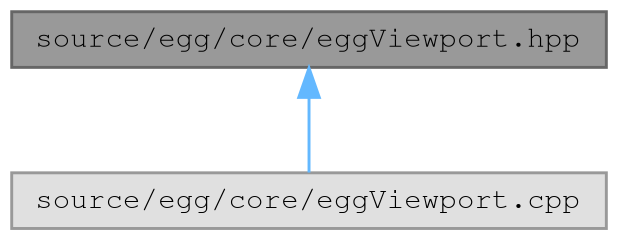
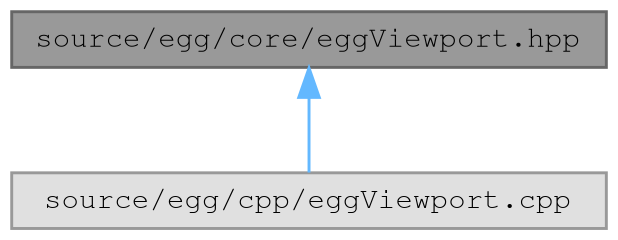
node "source/egg/core/eggViewport.cpp": label "source/egg/core/eggViewport.cpp" -> "source/egg/cpp/eggViewport.cpp"
